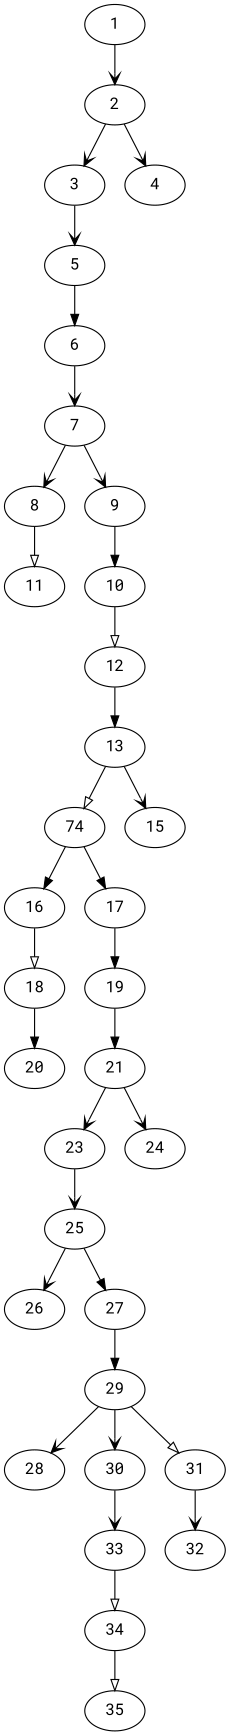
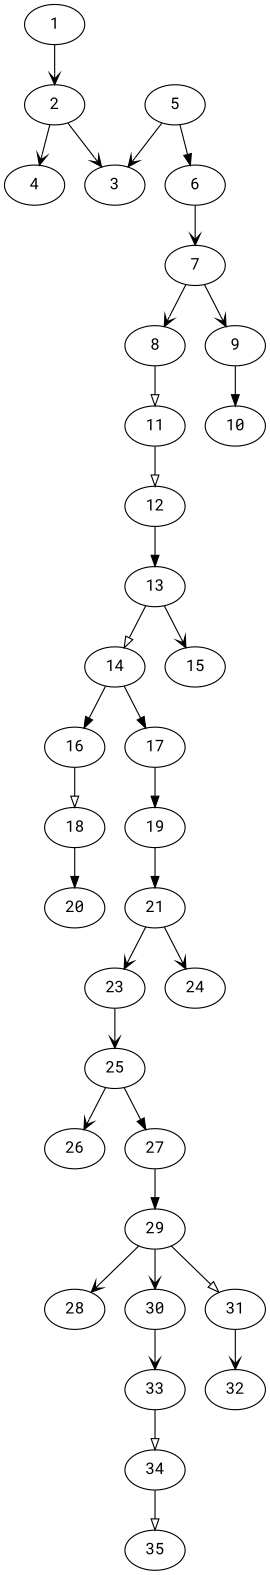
edge "3" -> "5": reversed
edge "10" -> "12": now "11" -> "12"
node "74": label "74" -> "14"
